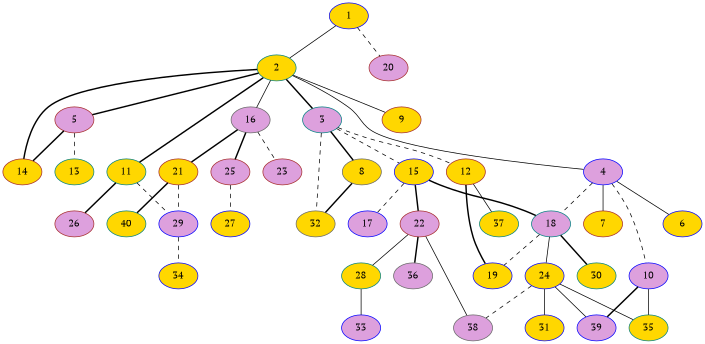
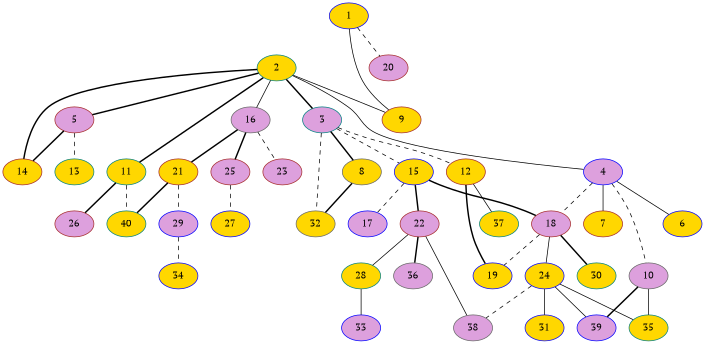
edge "1" -- "2": now "1" -- "9"
edge "11" -- "29": now "11" -- "40"
node "18": color teal -> brown
node "10": color blue -> gray40
